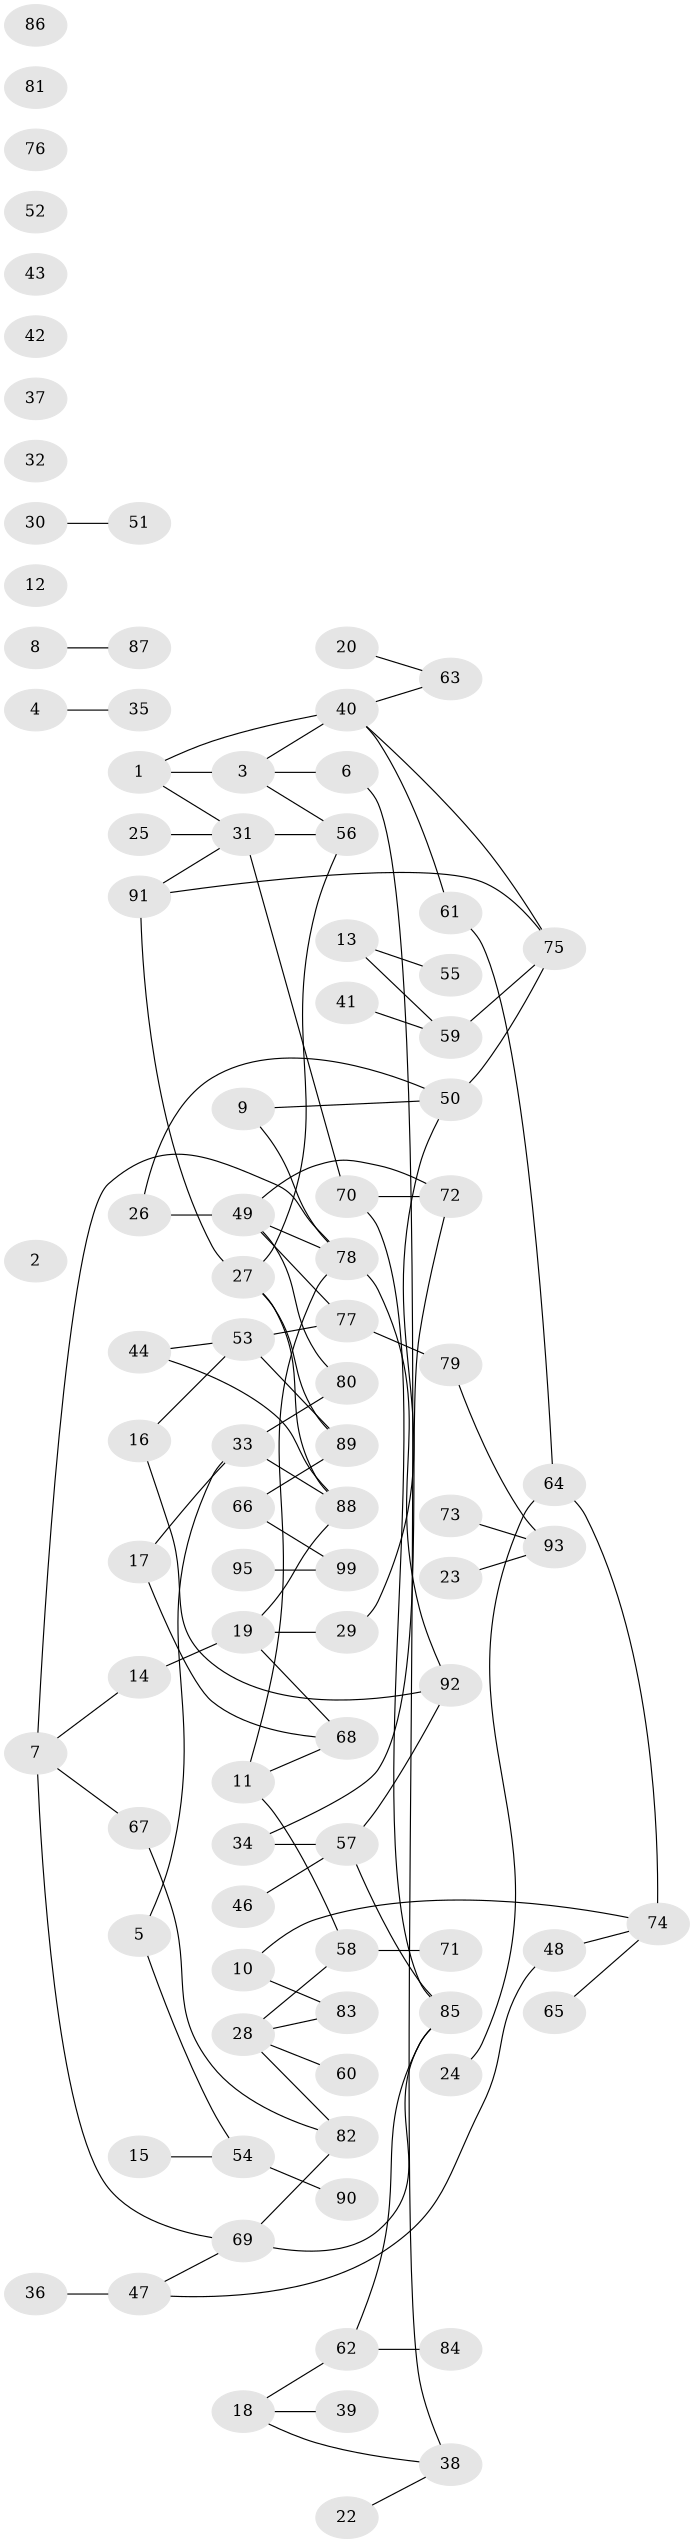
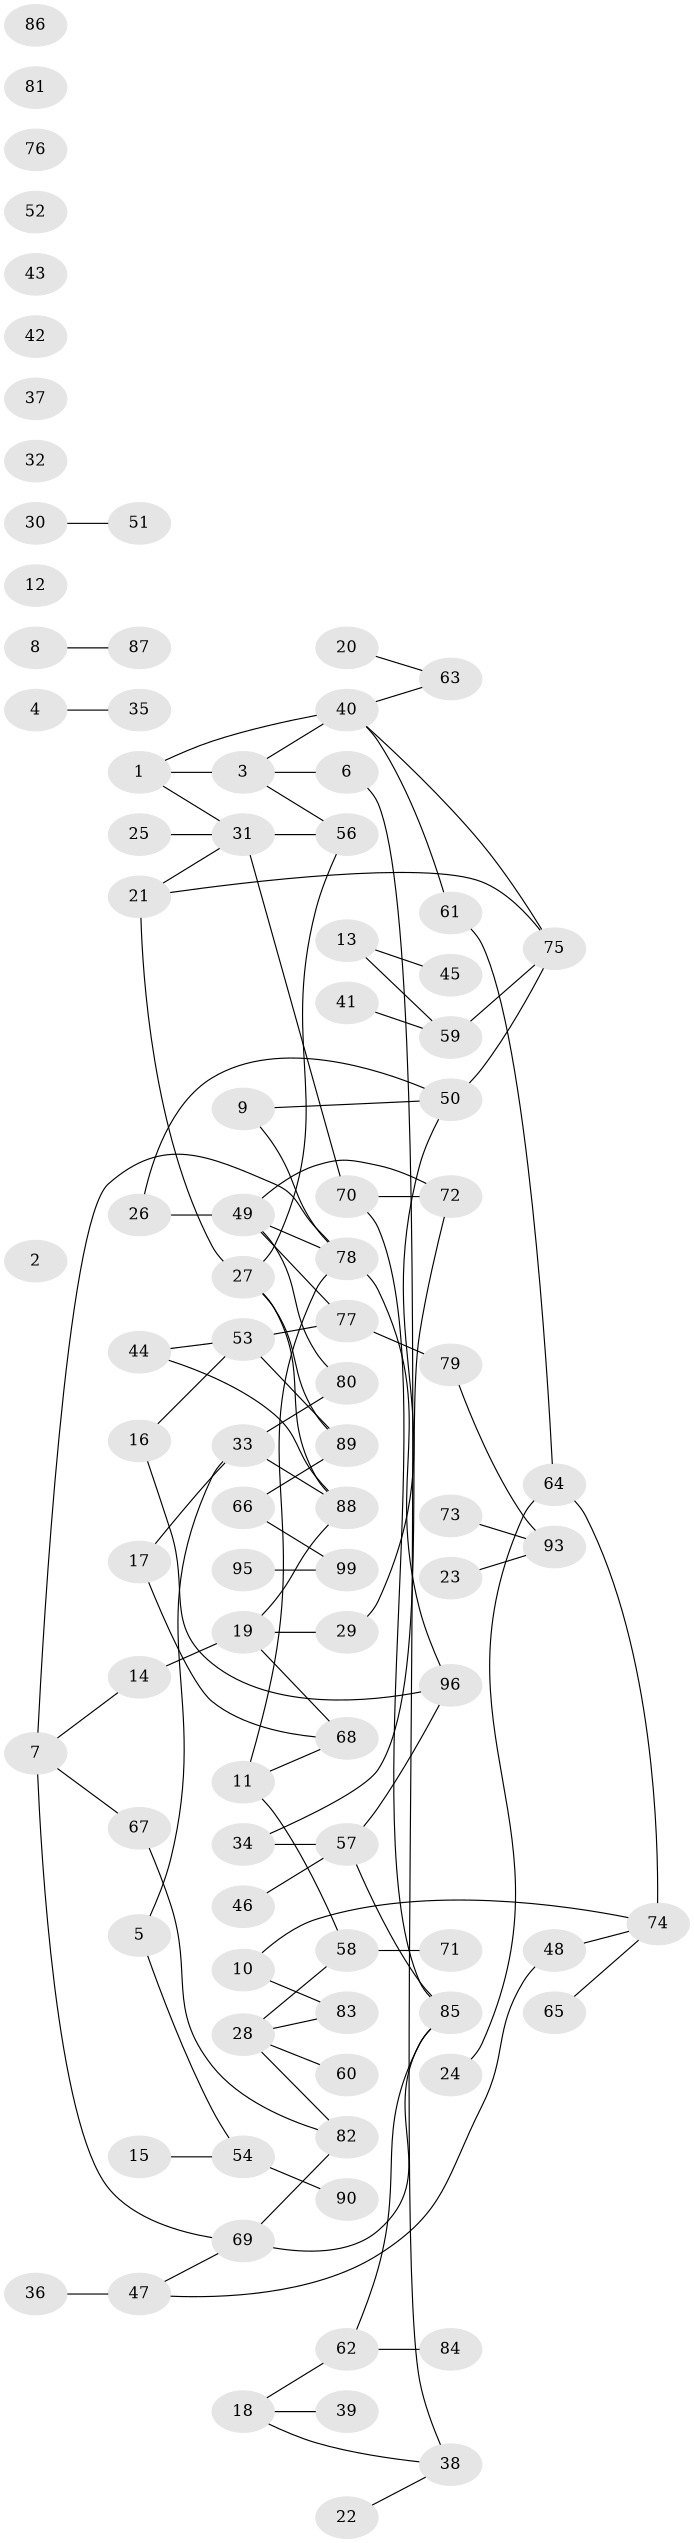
node "91": label "91" -> "21"
node "55": label "55" -> "45"
node "92": label "92" -> "96"
